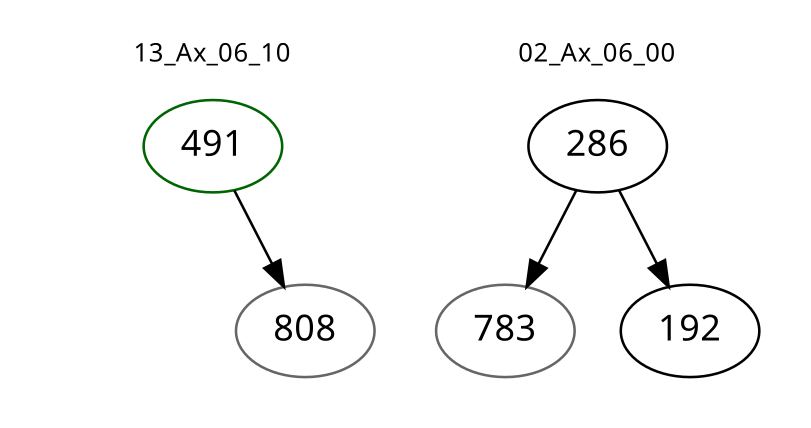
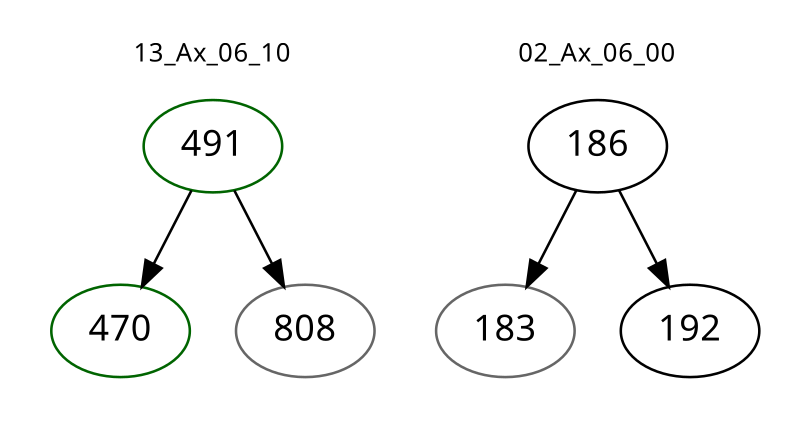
node "286": label "286" -> "186"
node "470": added
node "783": label "783" -> "183"
